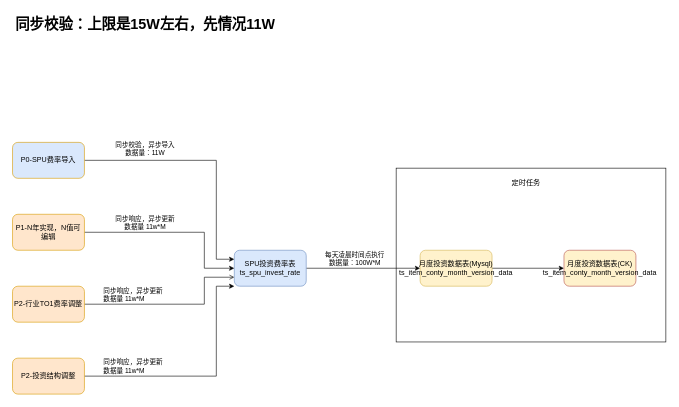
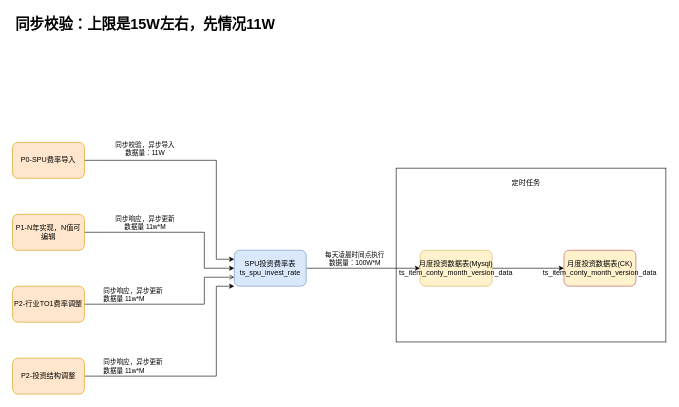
node "P0-SPU费率导入": fillcolor #dae8fc -> #ffe6cc
